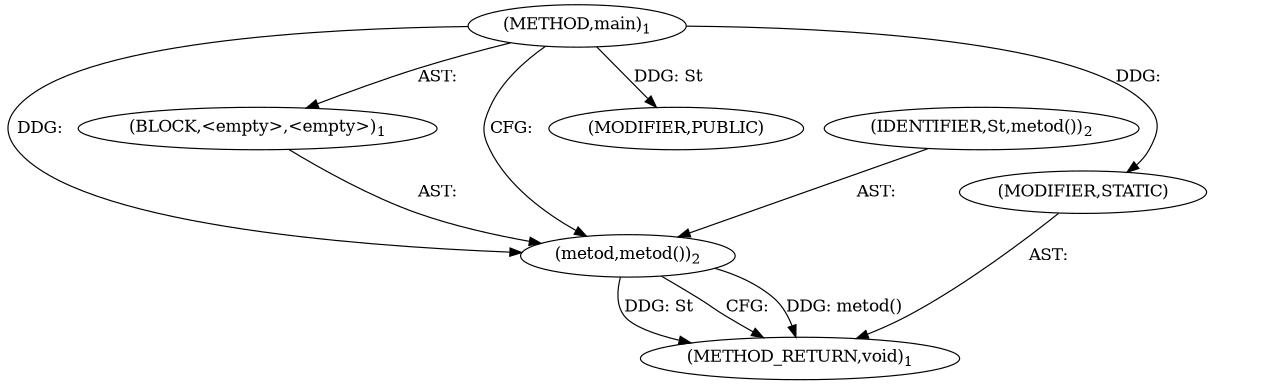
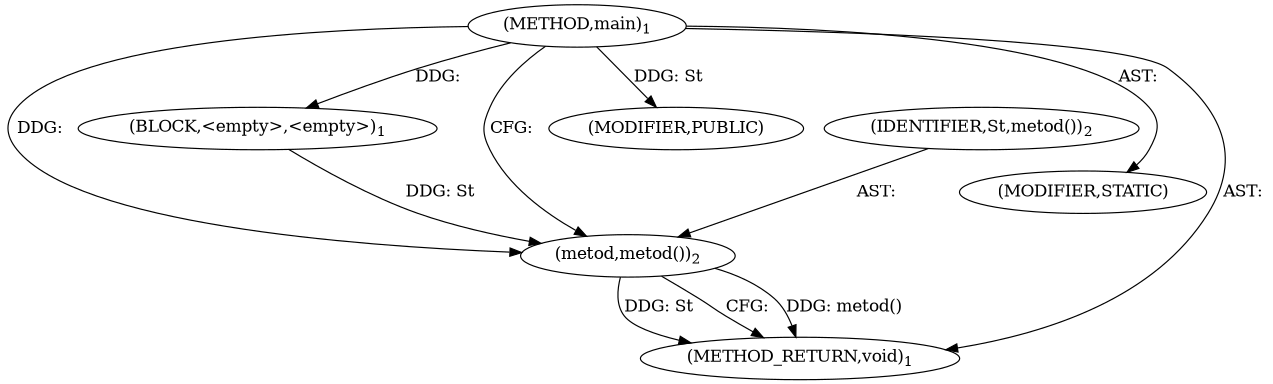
edge "(METHOD,main)" -> "(BLOCK,<empty>,<empty>)": label "AST: " -> "DDG: "
edge "(METHOD,main)" -> "(MODIFIER,STATIC)": label "DDG: " -> "AST: "
edge "(BLOCK,<empty>,<empty>)" -> "(metod,metod())": label "AST: " -> "DDG: St"
edge "(MODIFIER,STATIC)" -> "(METHOD_RETURN,void)": now "(METHOD,main)" -> "(METHOD_RETURN,void)"
